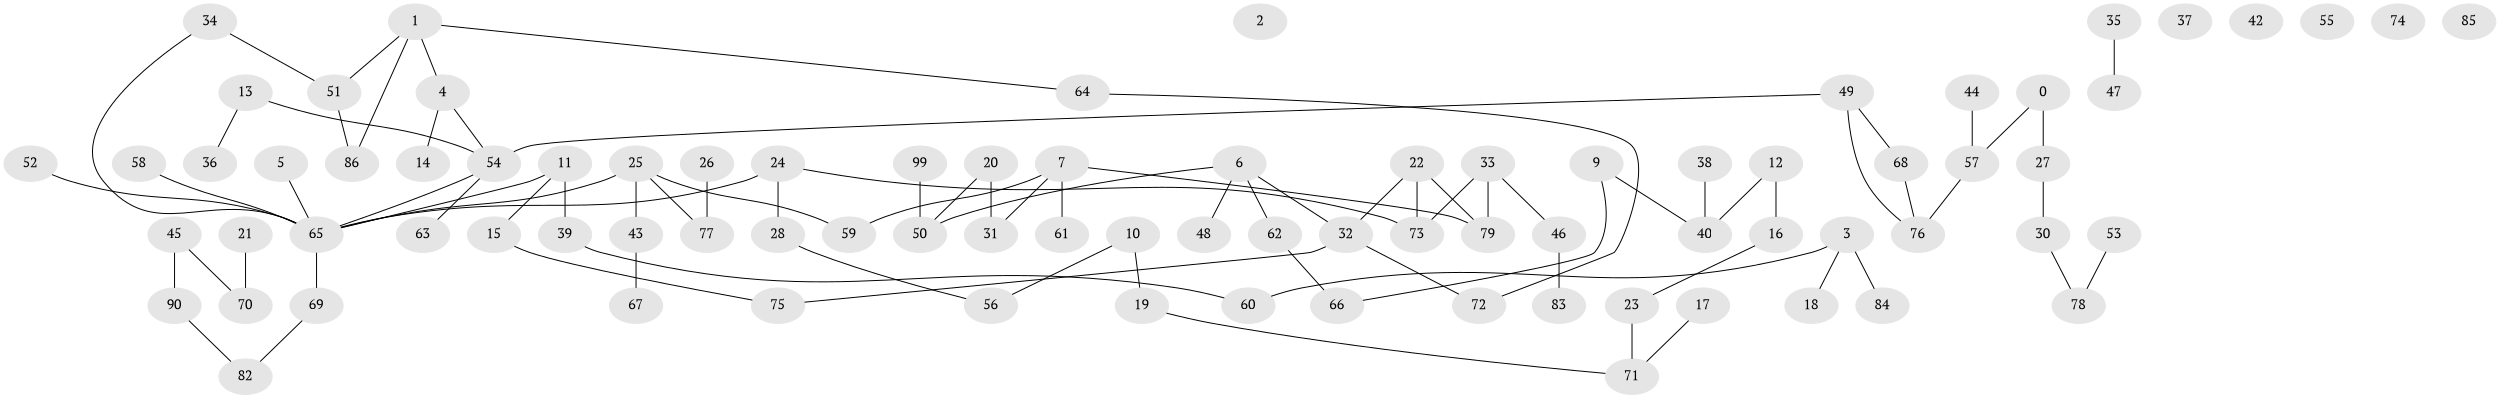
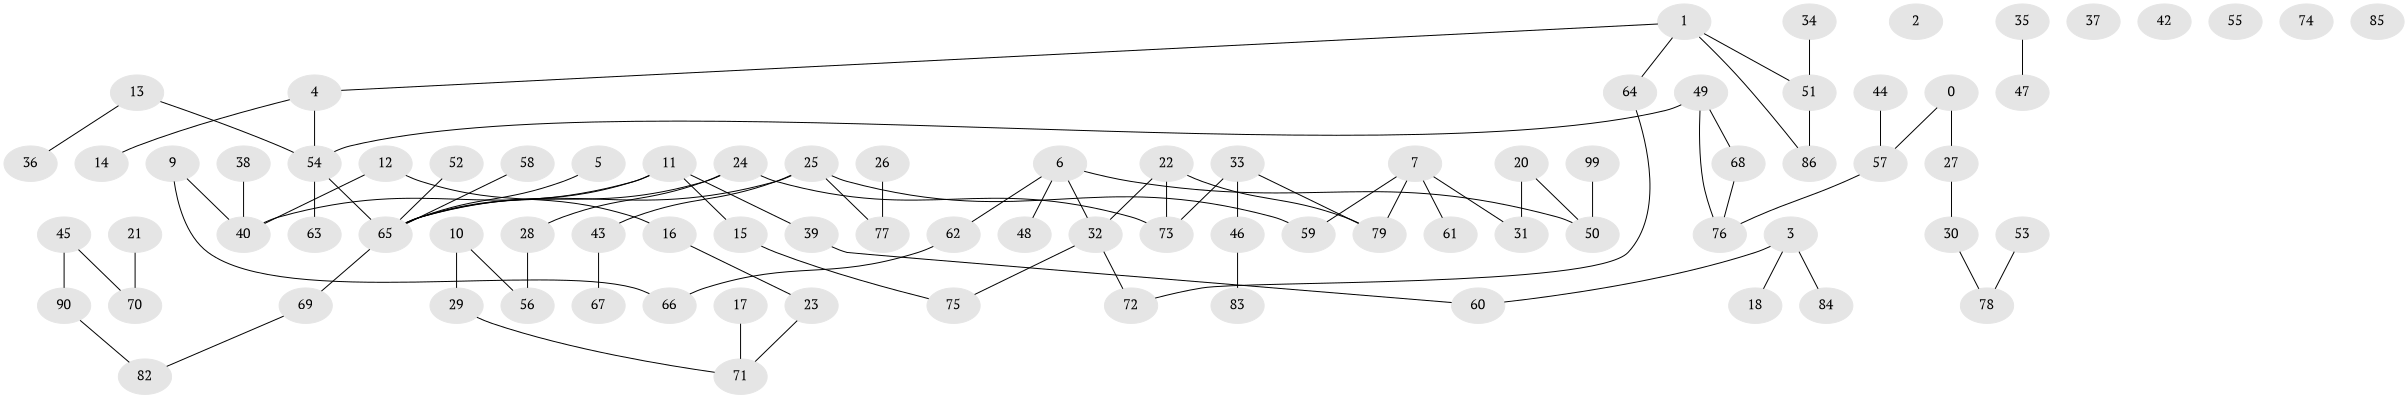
edge "34" -- "65": removed
edge "11" -- "40": added
node "19": label "19" -> "29"
